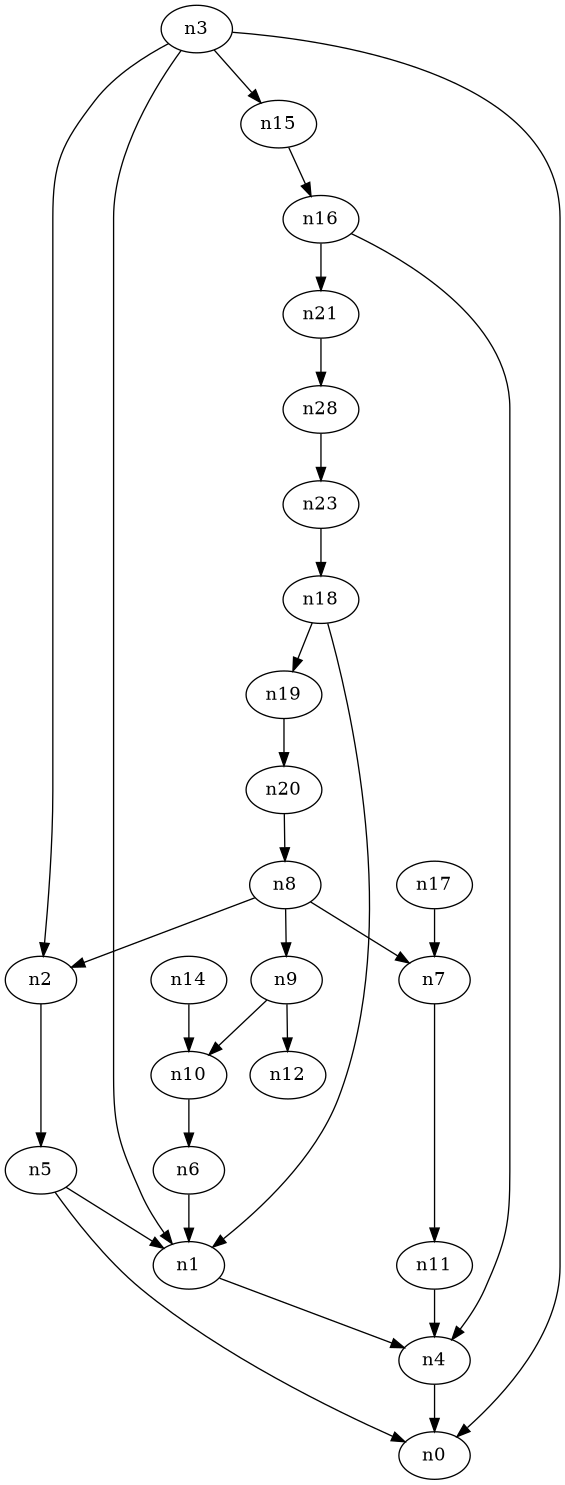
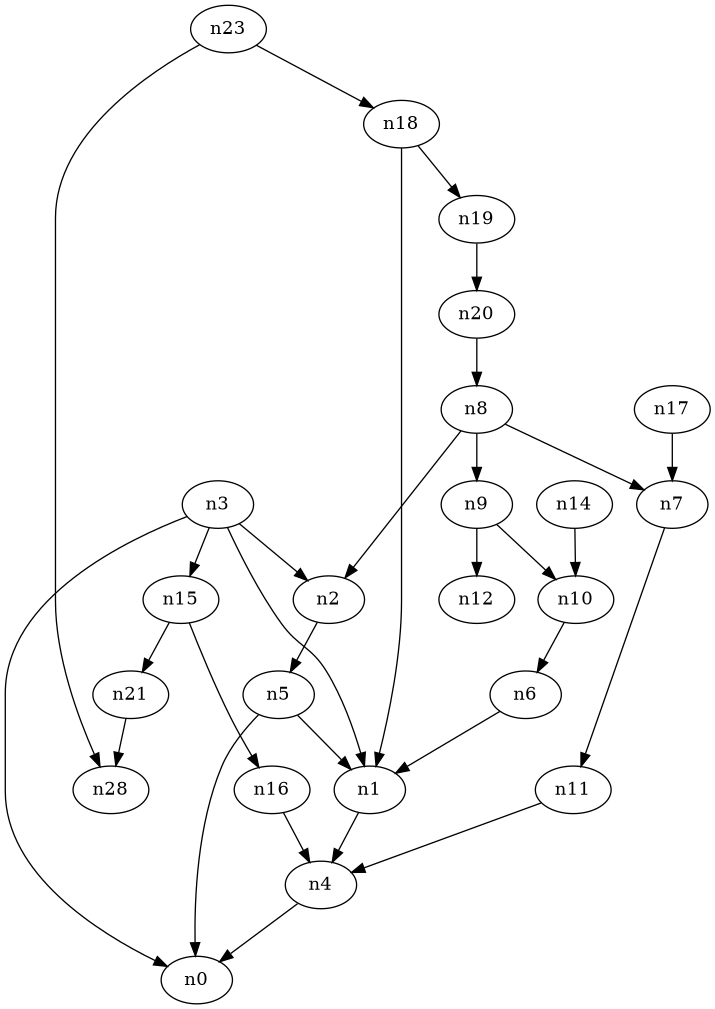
edge "n16" -> "n21": now "n15" -> "n21"
edge "n28" -> "n23": reversed
